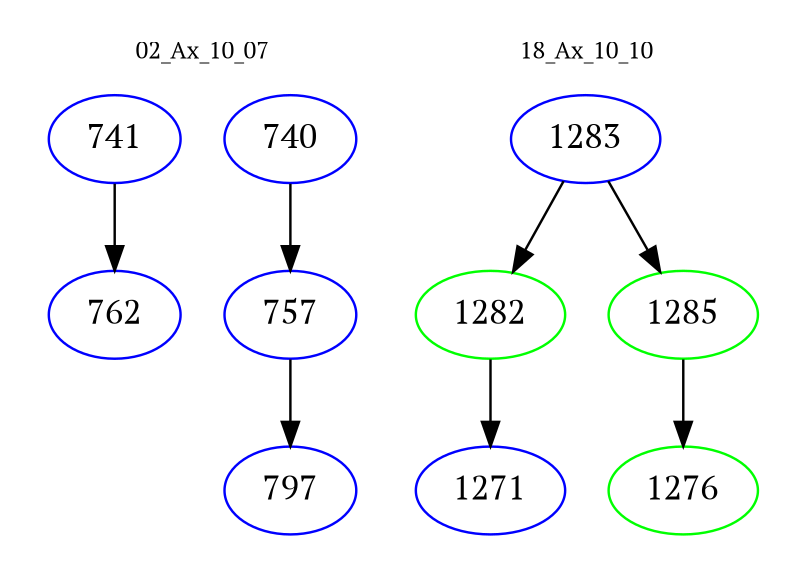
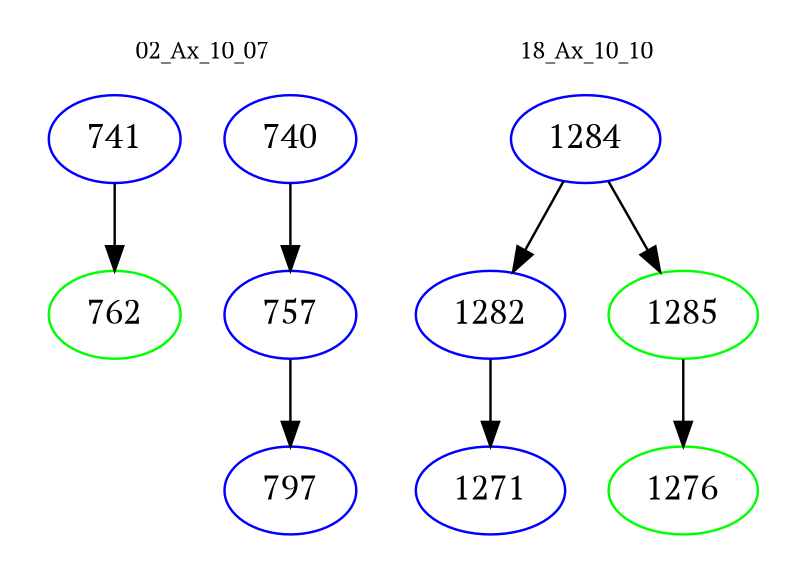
node "1283": label "1283" -> "1284"
node "762": color blue -> green
node "1282": color green -> blue
